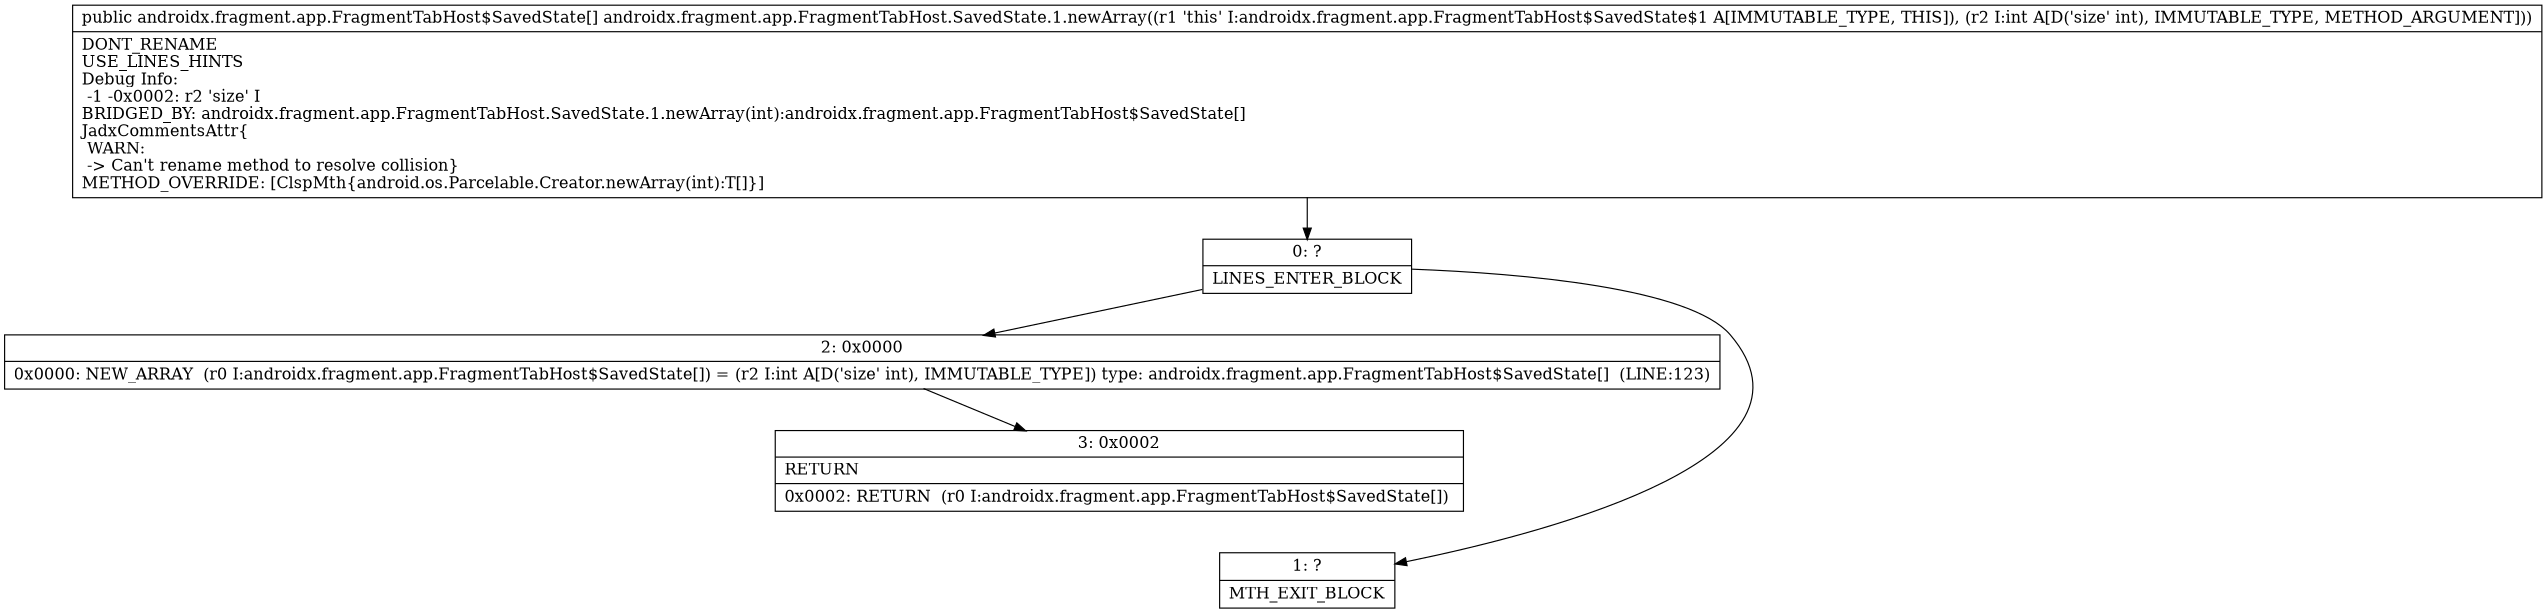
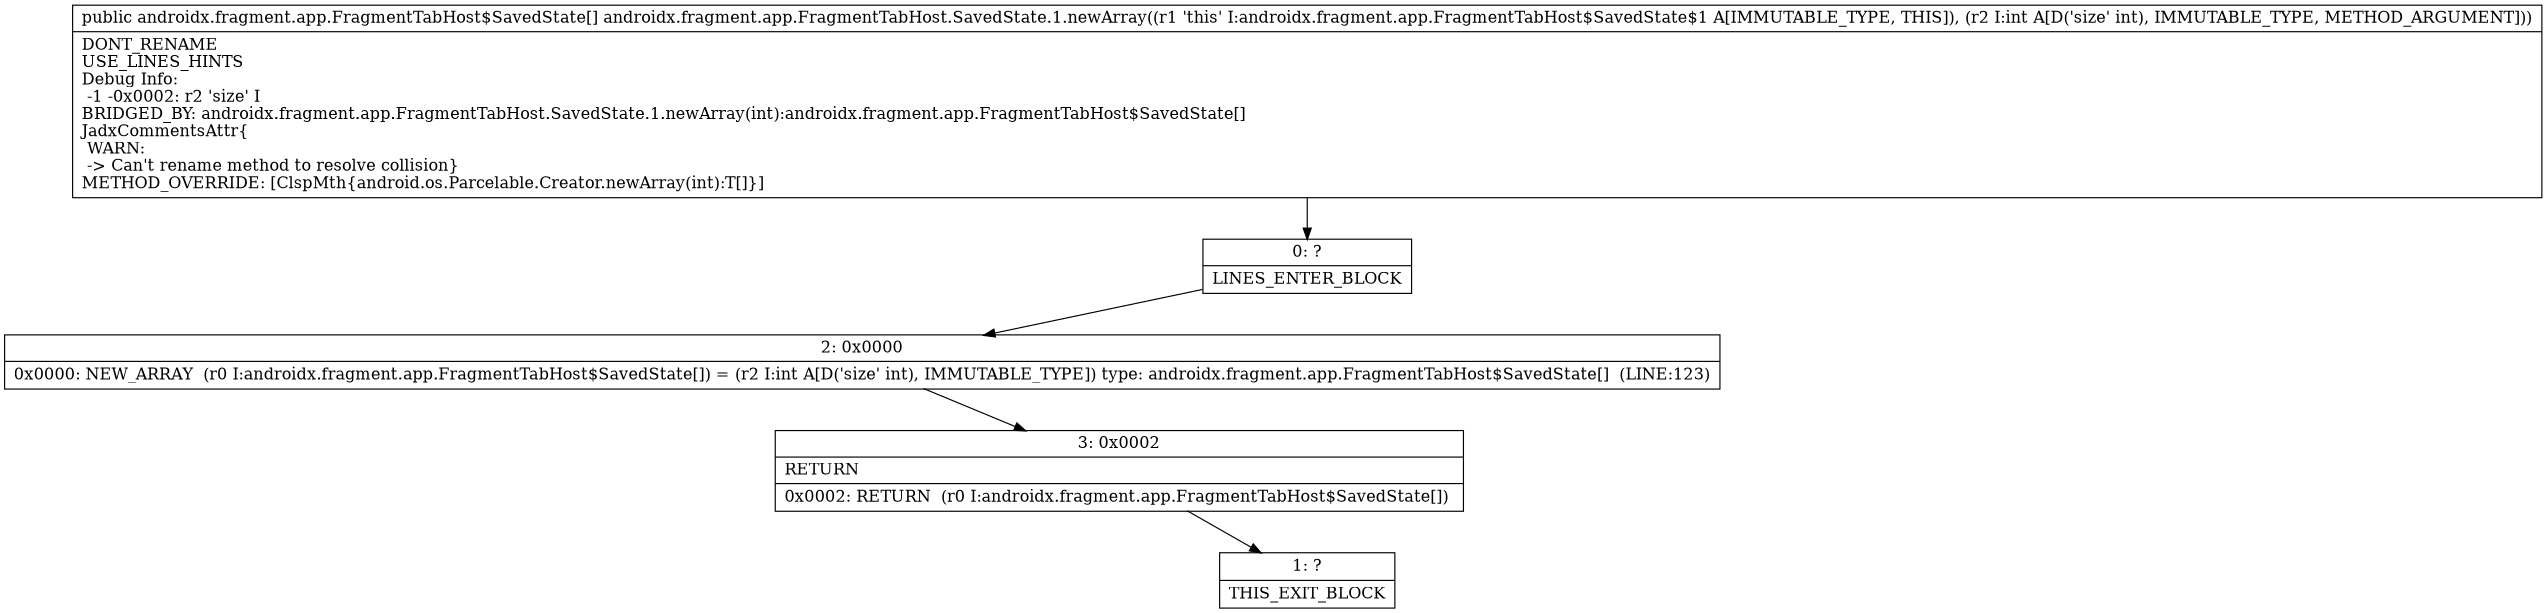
edge "0: ?" -> "1: ?": now "3: 0x0002" -> "1: ?"
node "1: ?": text "MTH_EXIT_BLOCK" -> "THIS_EXIT_BLOCK"
